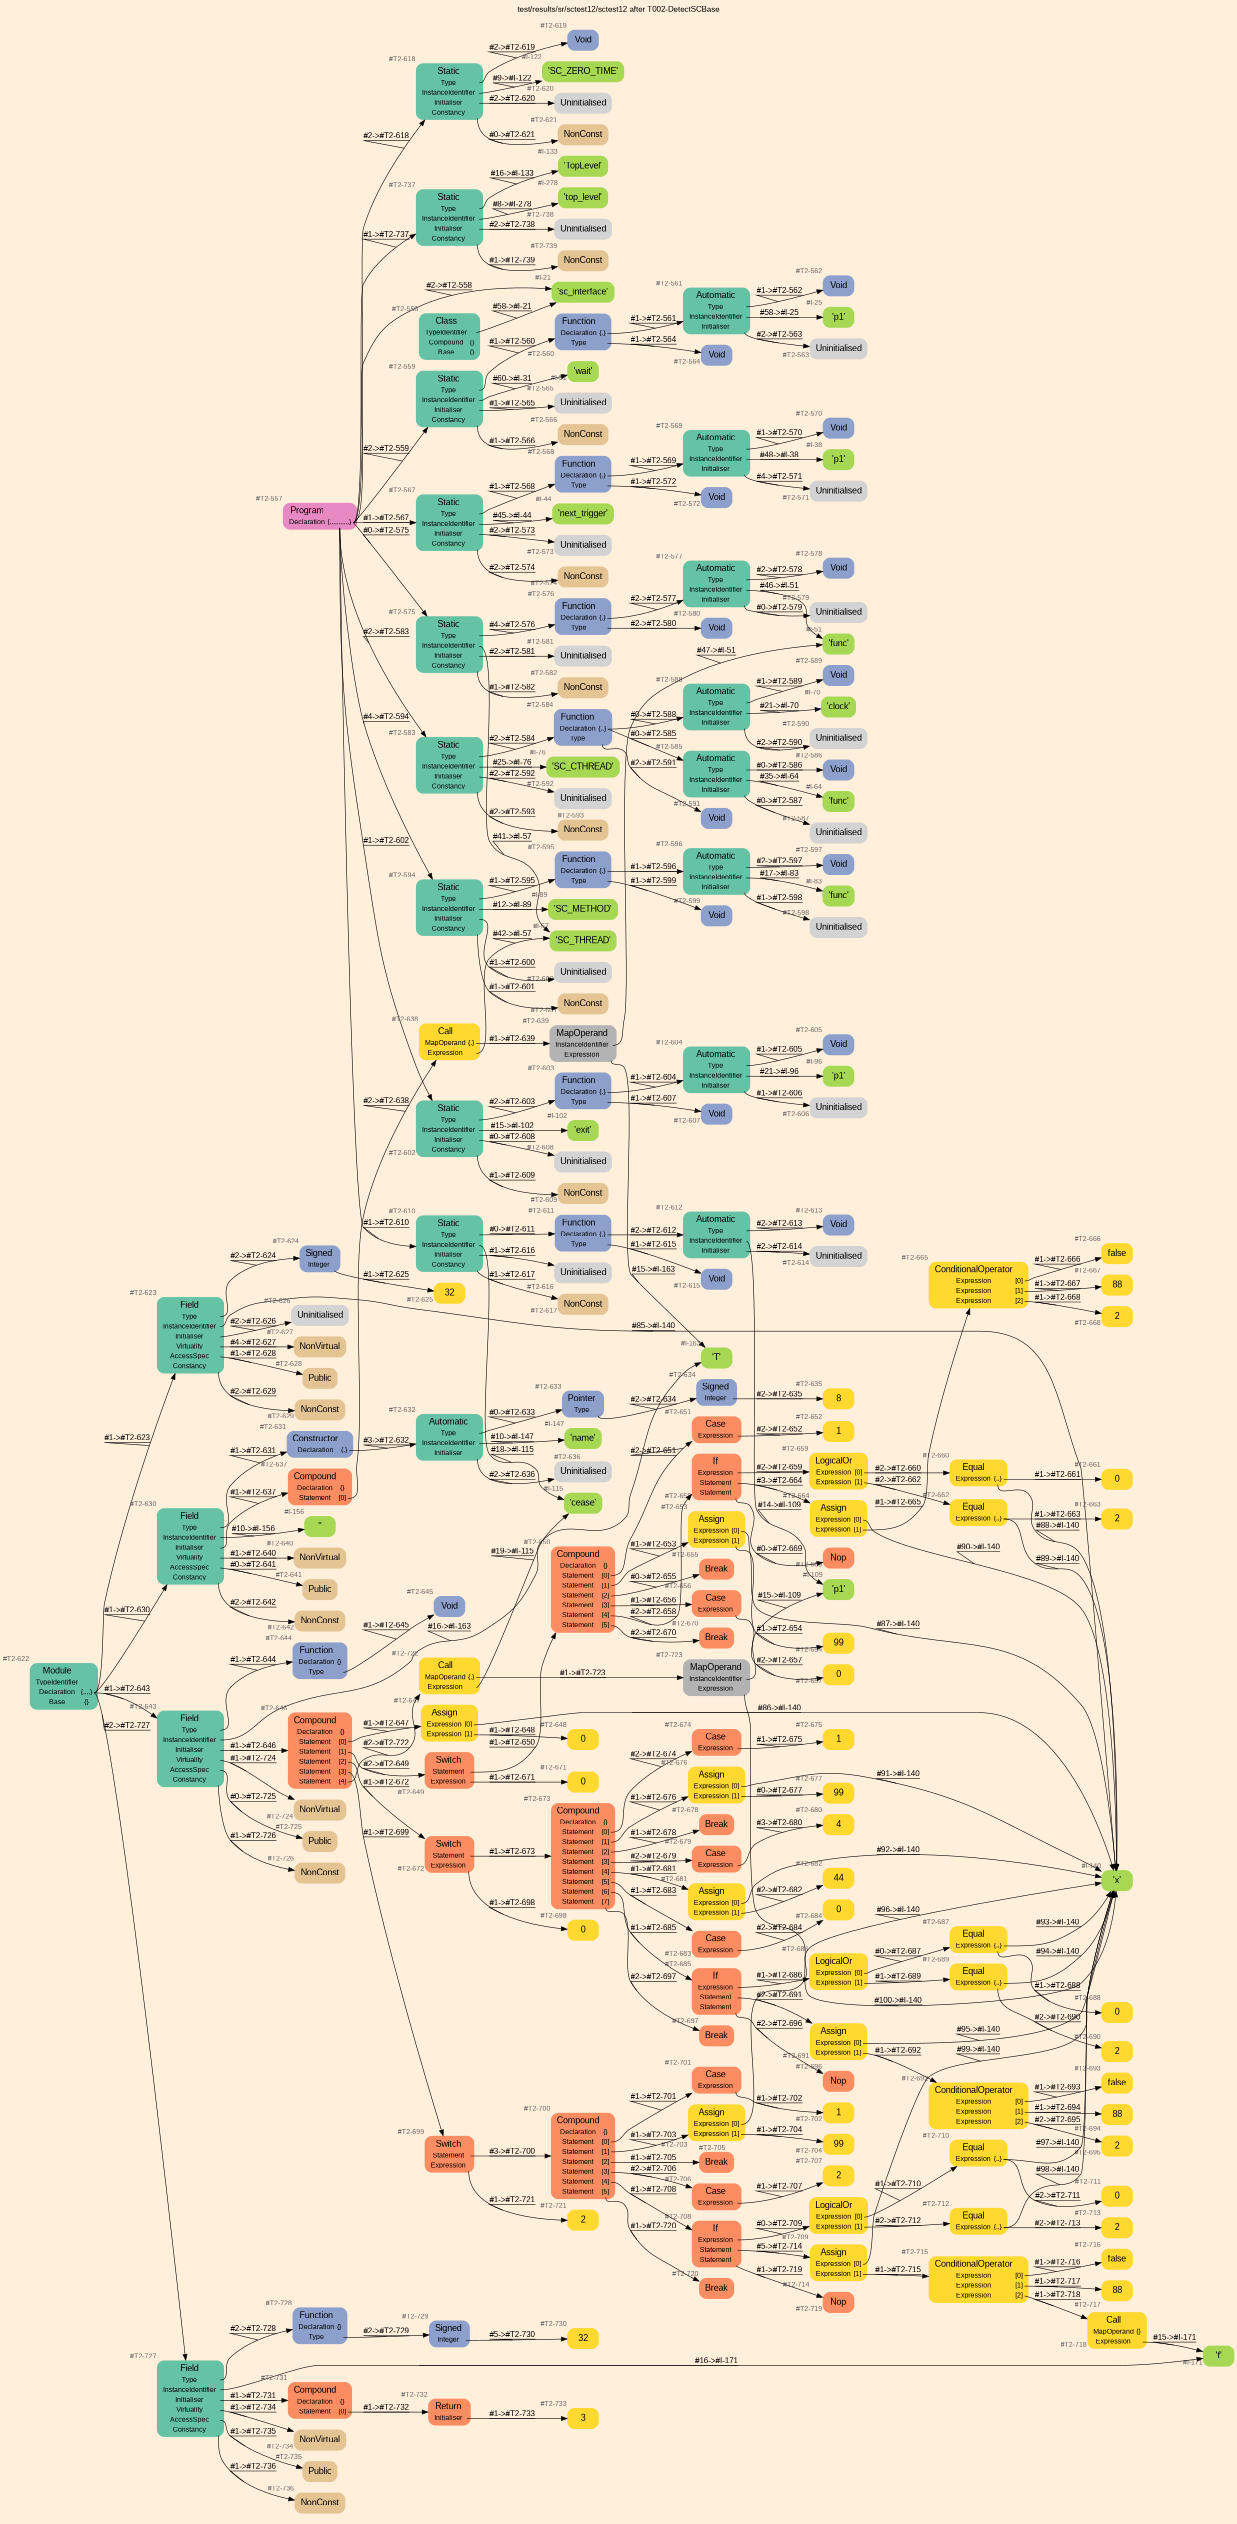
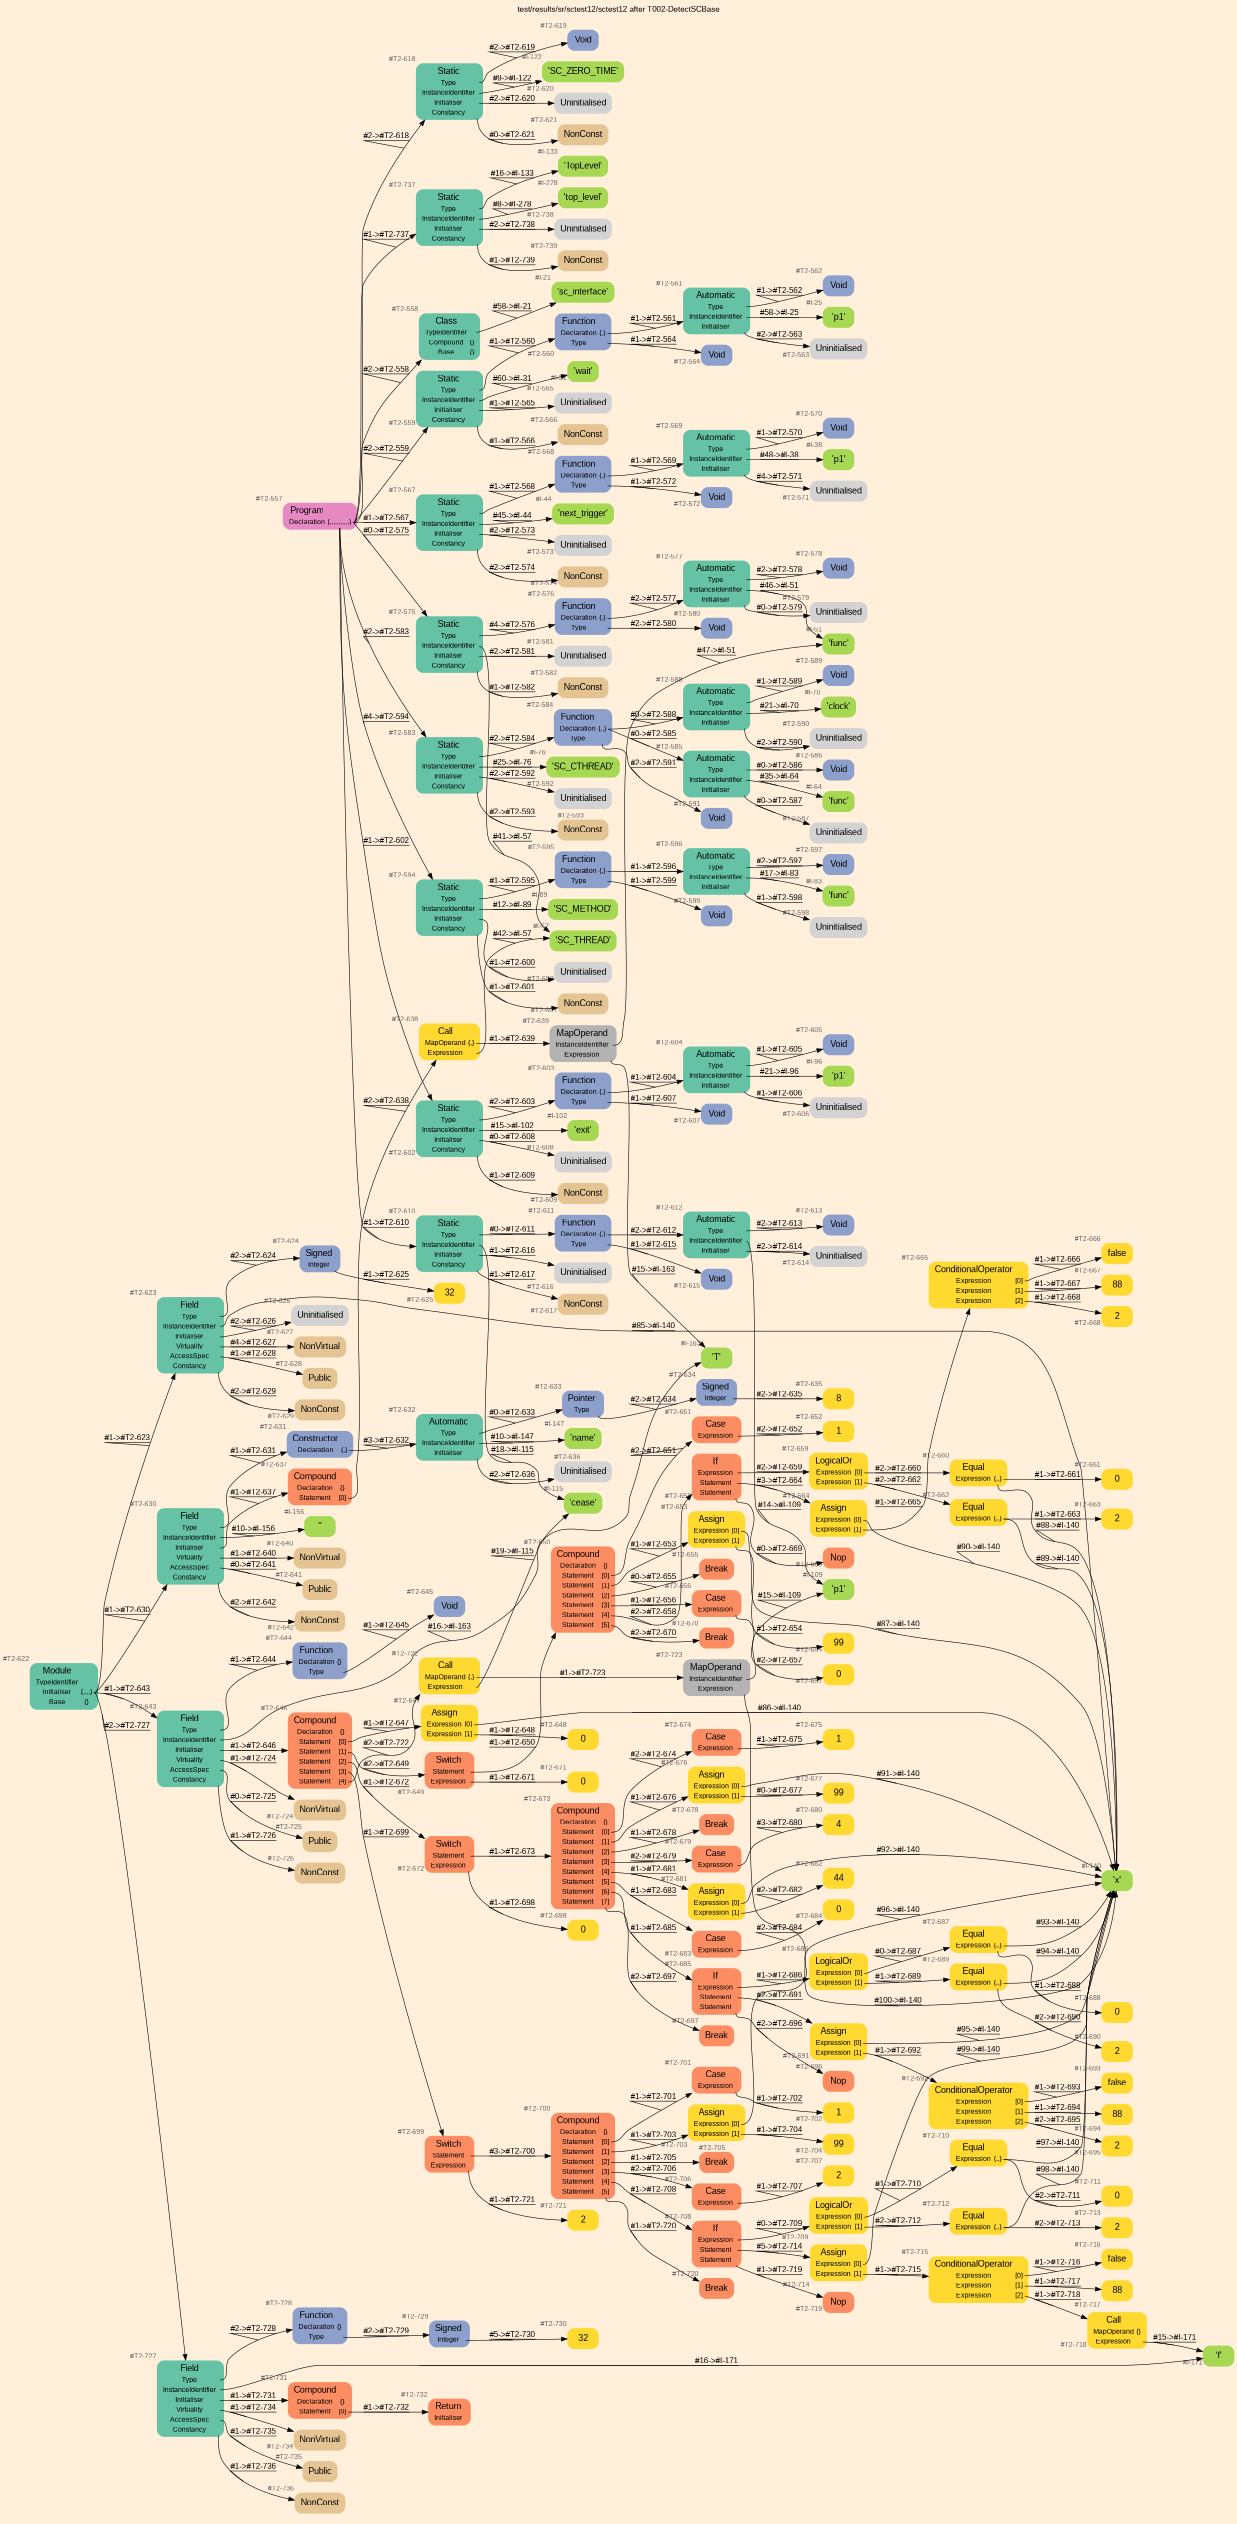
edge "Program" -> "'sc_interface'": now "Program" -> "Class"
node "Module": text "Declaration" -> "Initialiser"
node "3": removed
